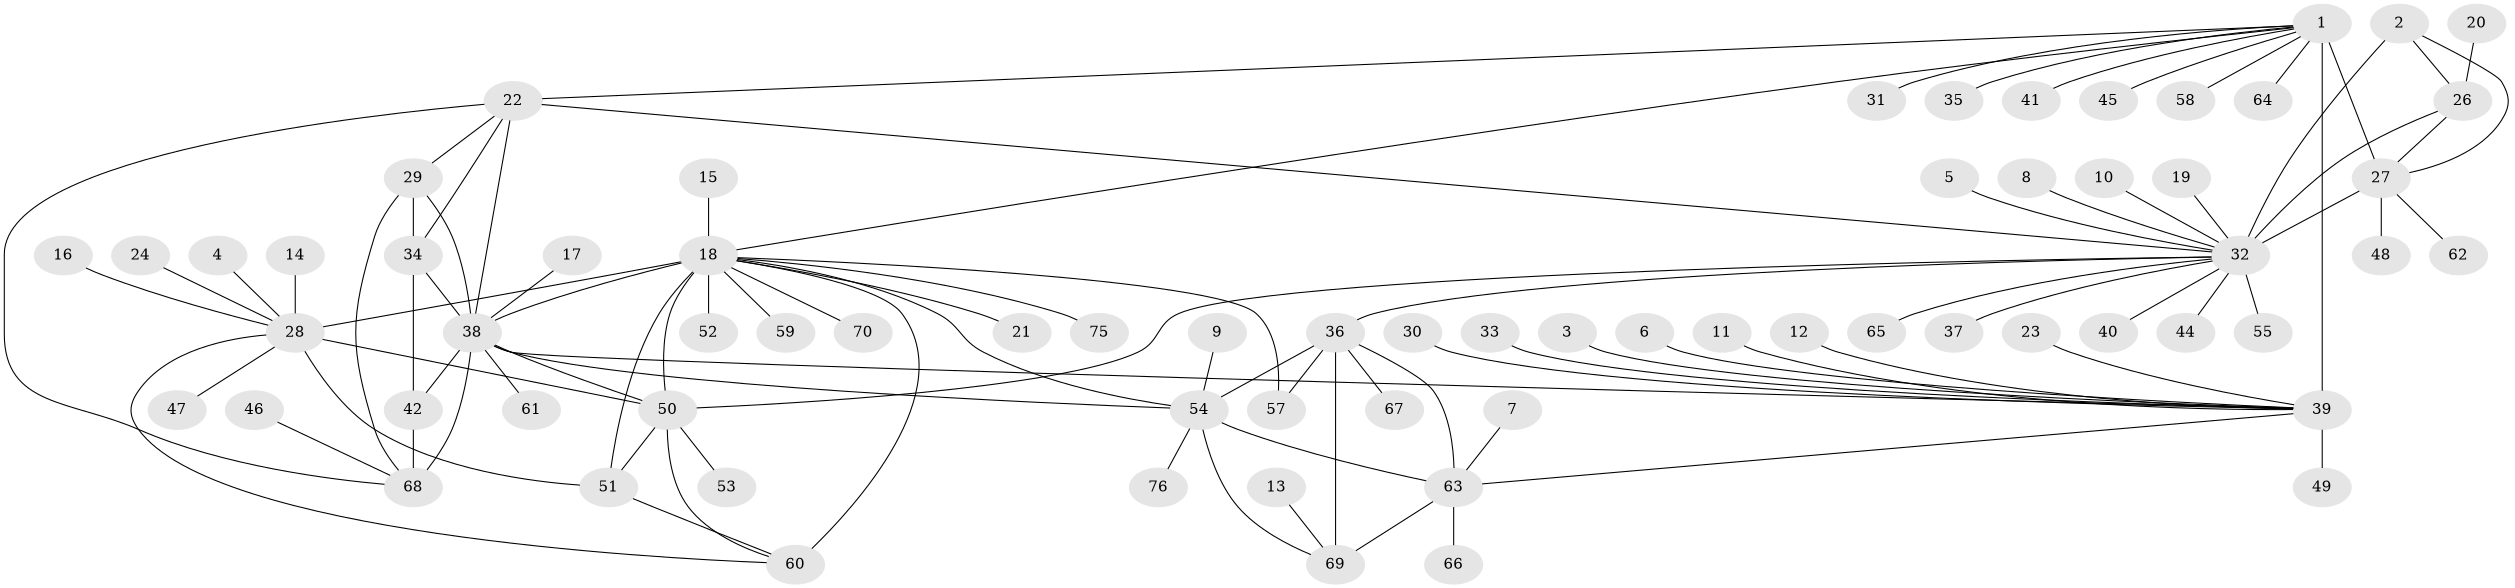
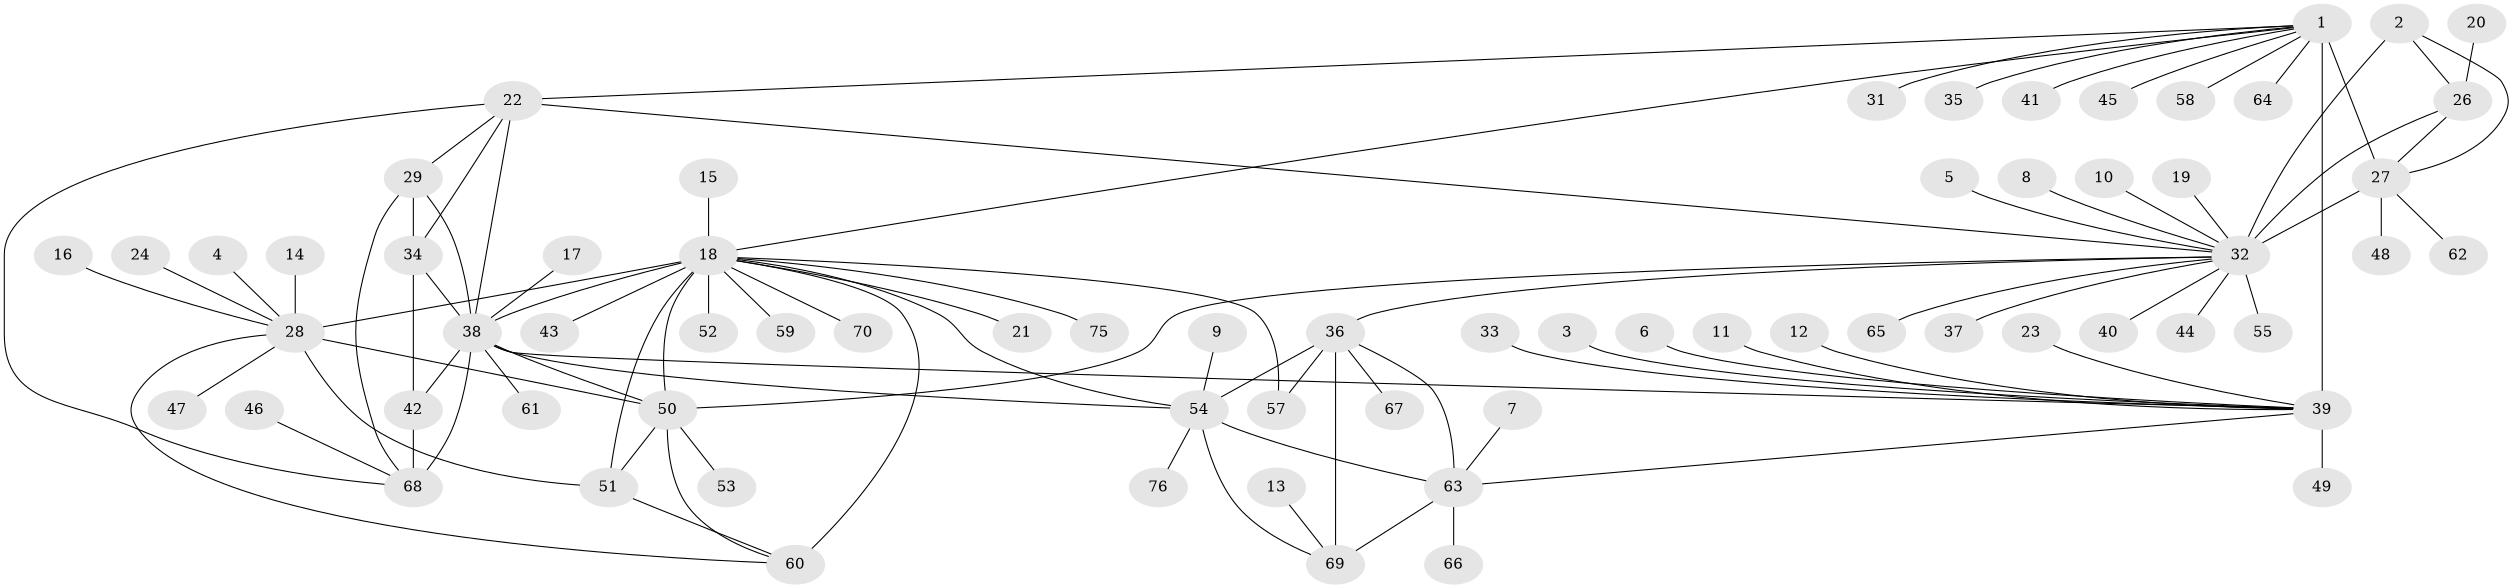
node "43": added
node "30": removed
